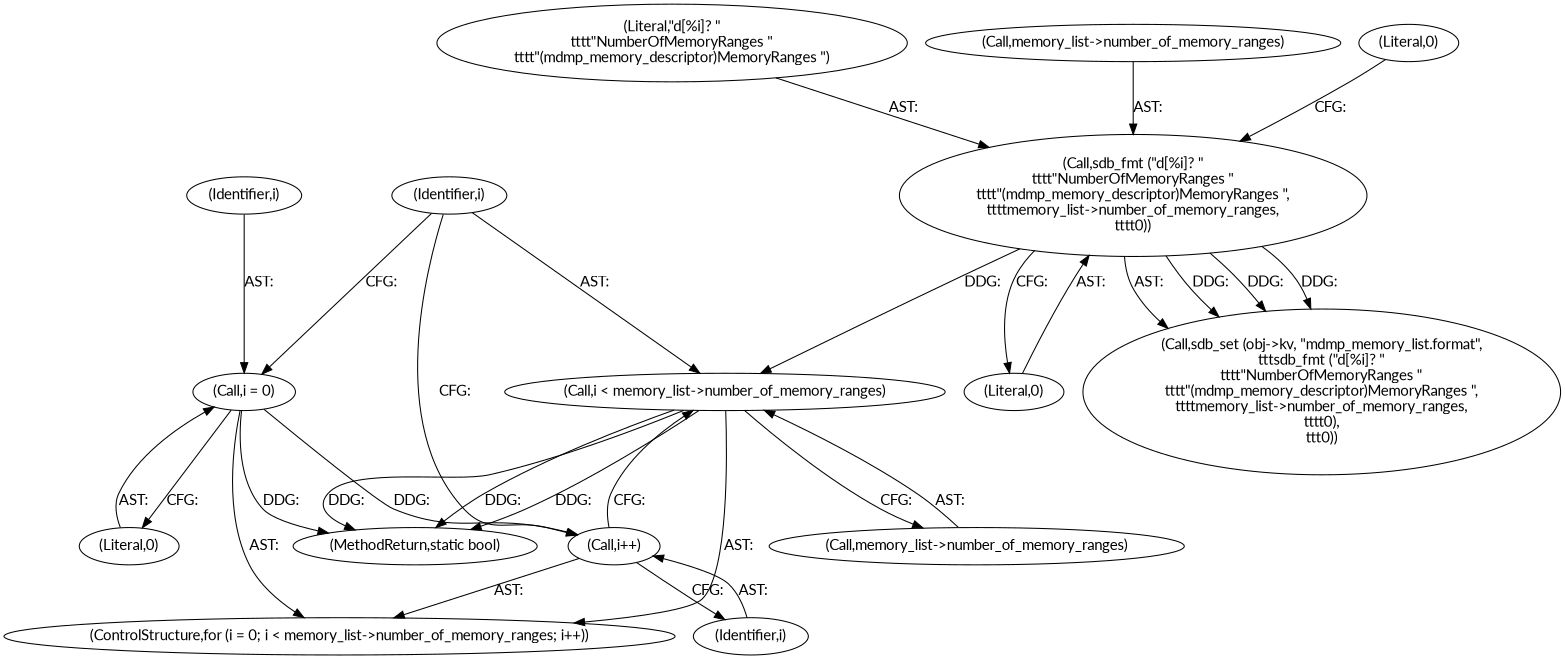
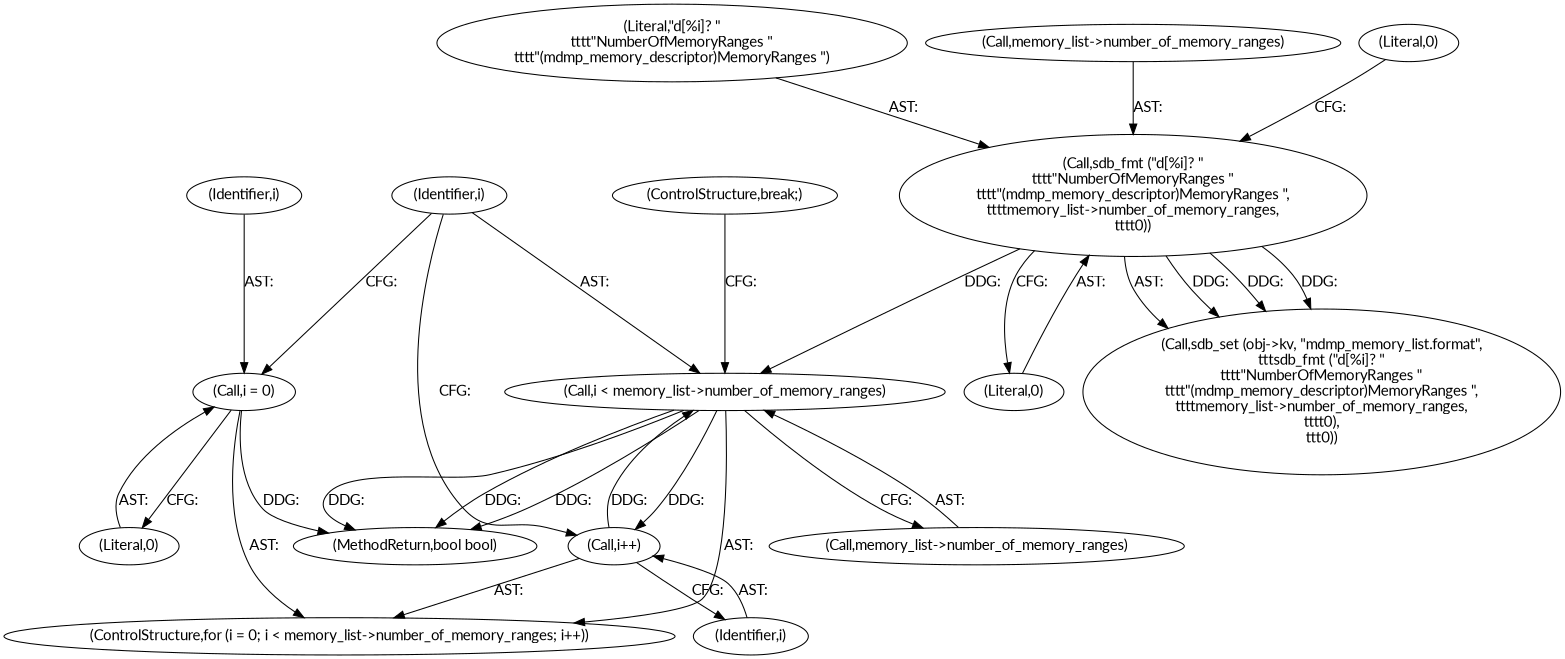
node "(ControlStructure,break;)": added
edge "(Call,i++)" -> "(Call,i < memory_list->number_of_memory_ranges)": label "CFG: " -> "DDG: "
edge "(Call,i = 0)" -> "(Call,i++)": now "(Call,i < memory_list->number_of_memory_ranges)" -> "(Call,i++)"
node "(MethodReturn,static bool)": label "(MethodReturn,static bool)" -> "(MethodReturn,bool bool)"
